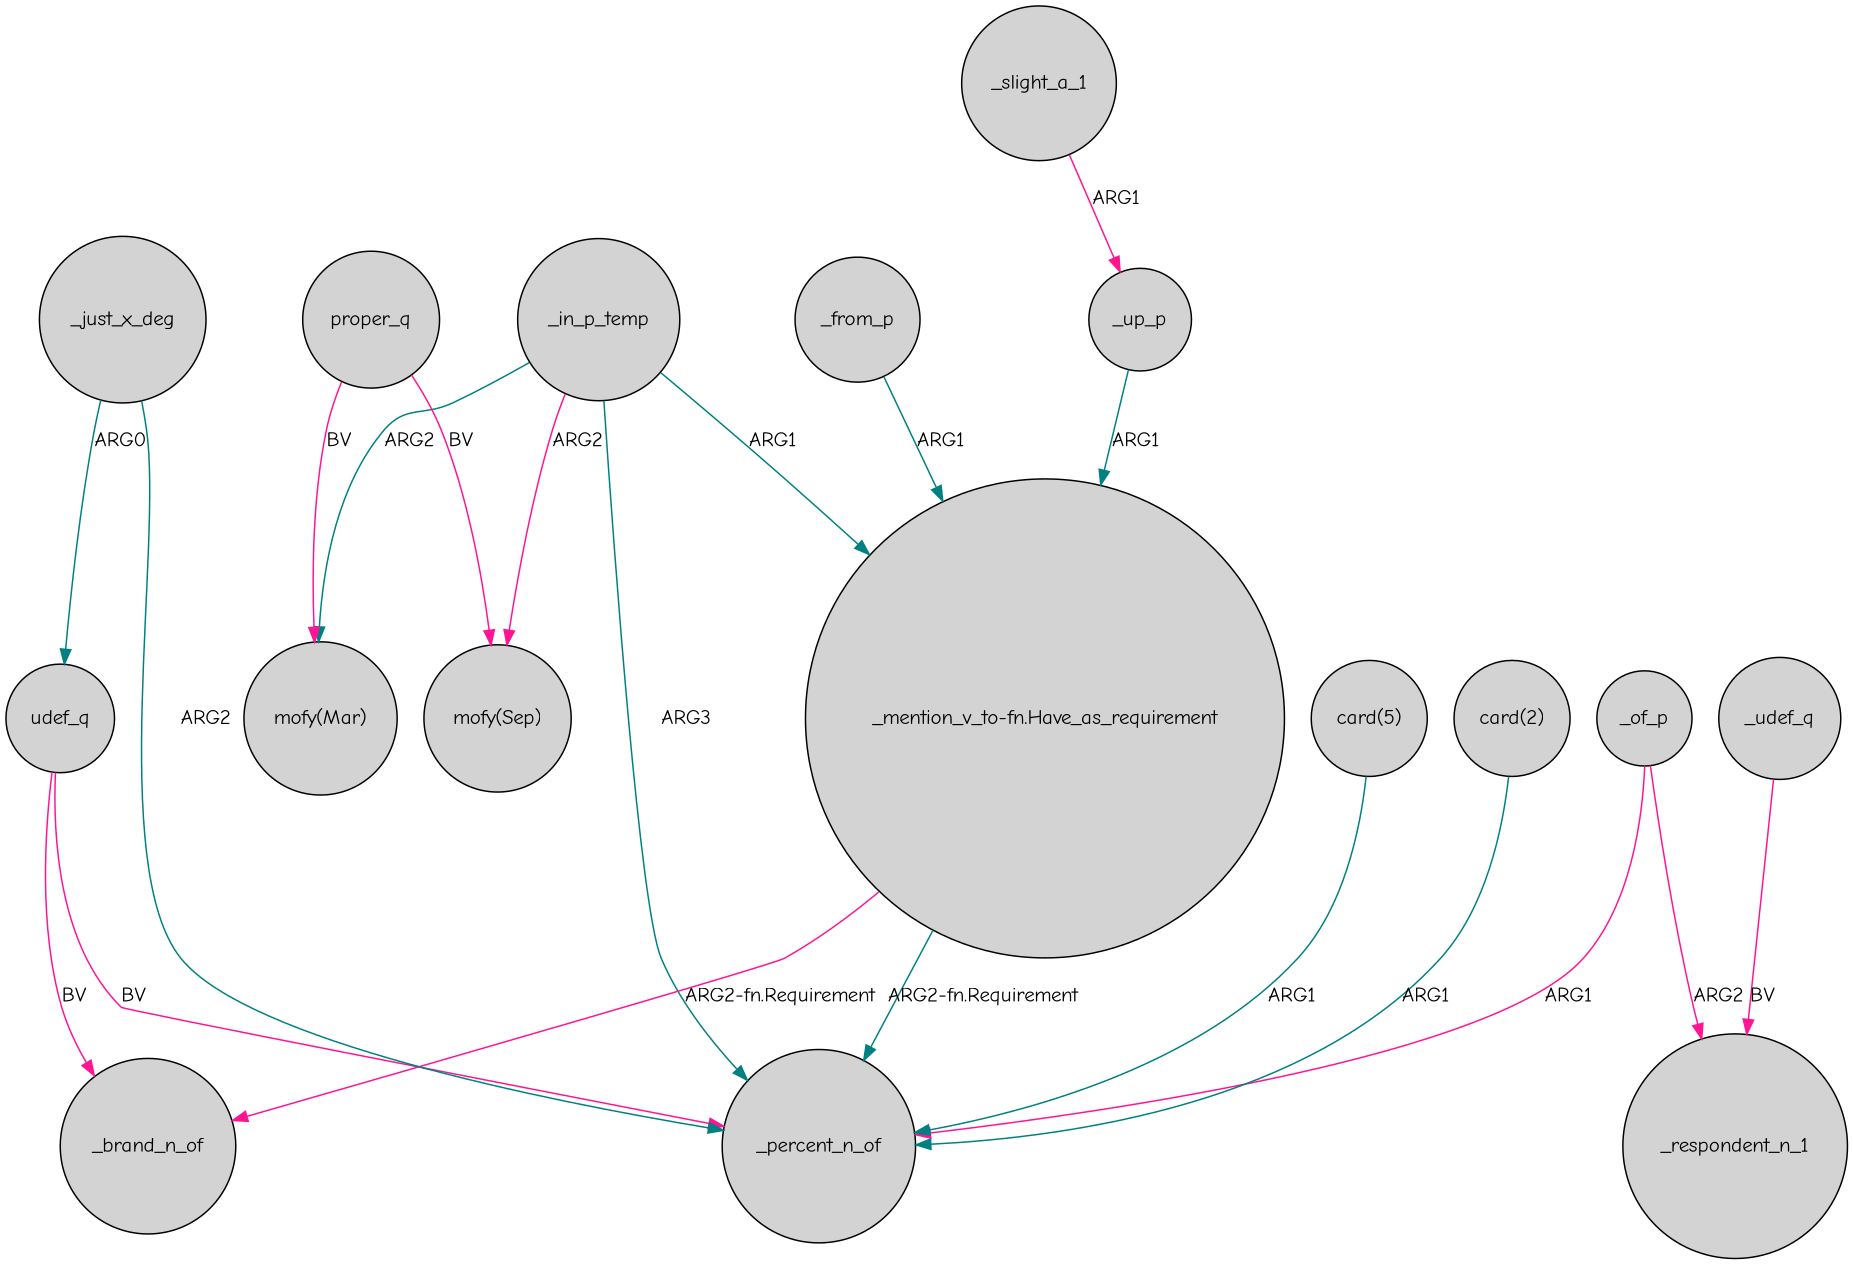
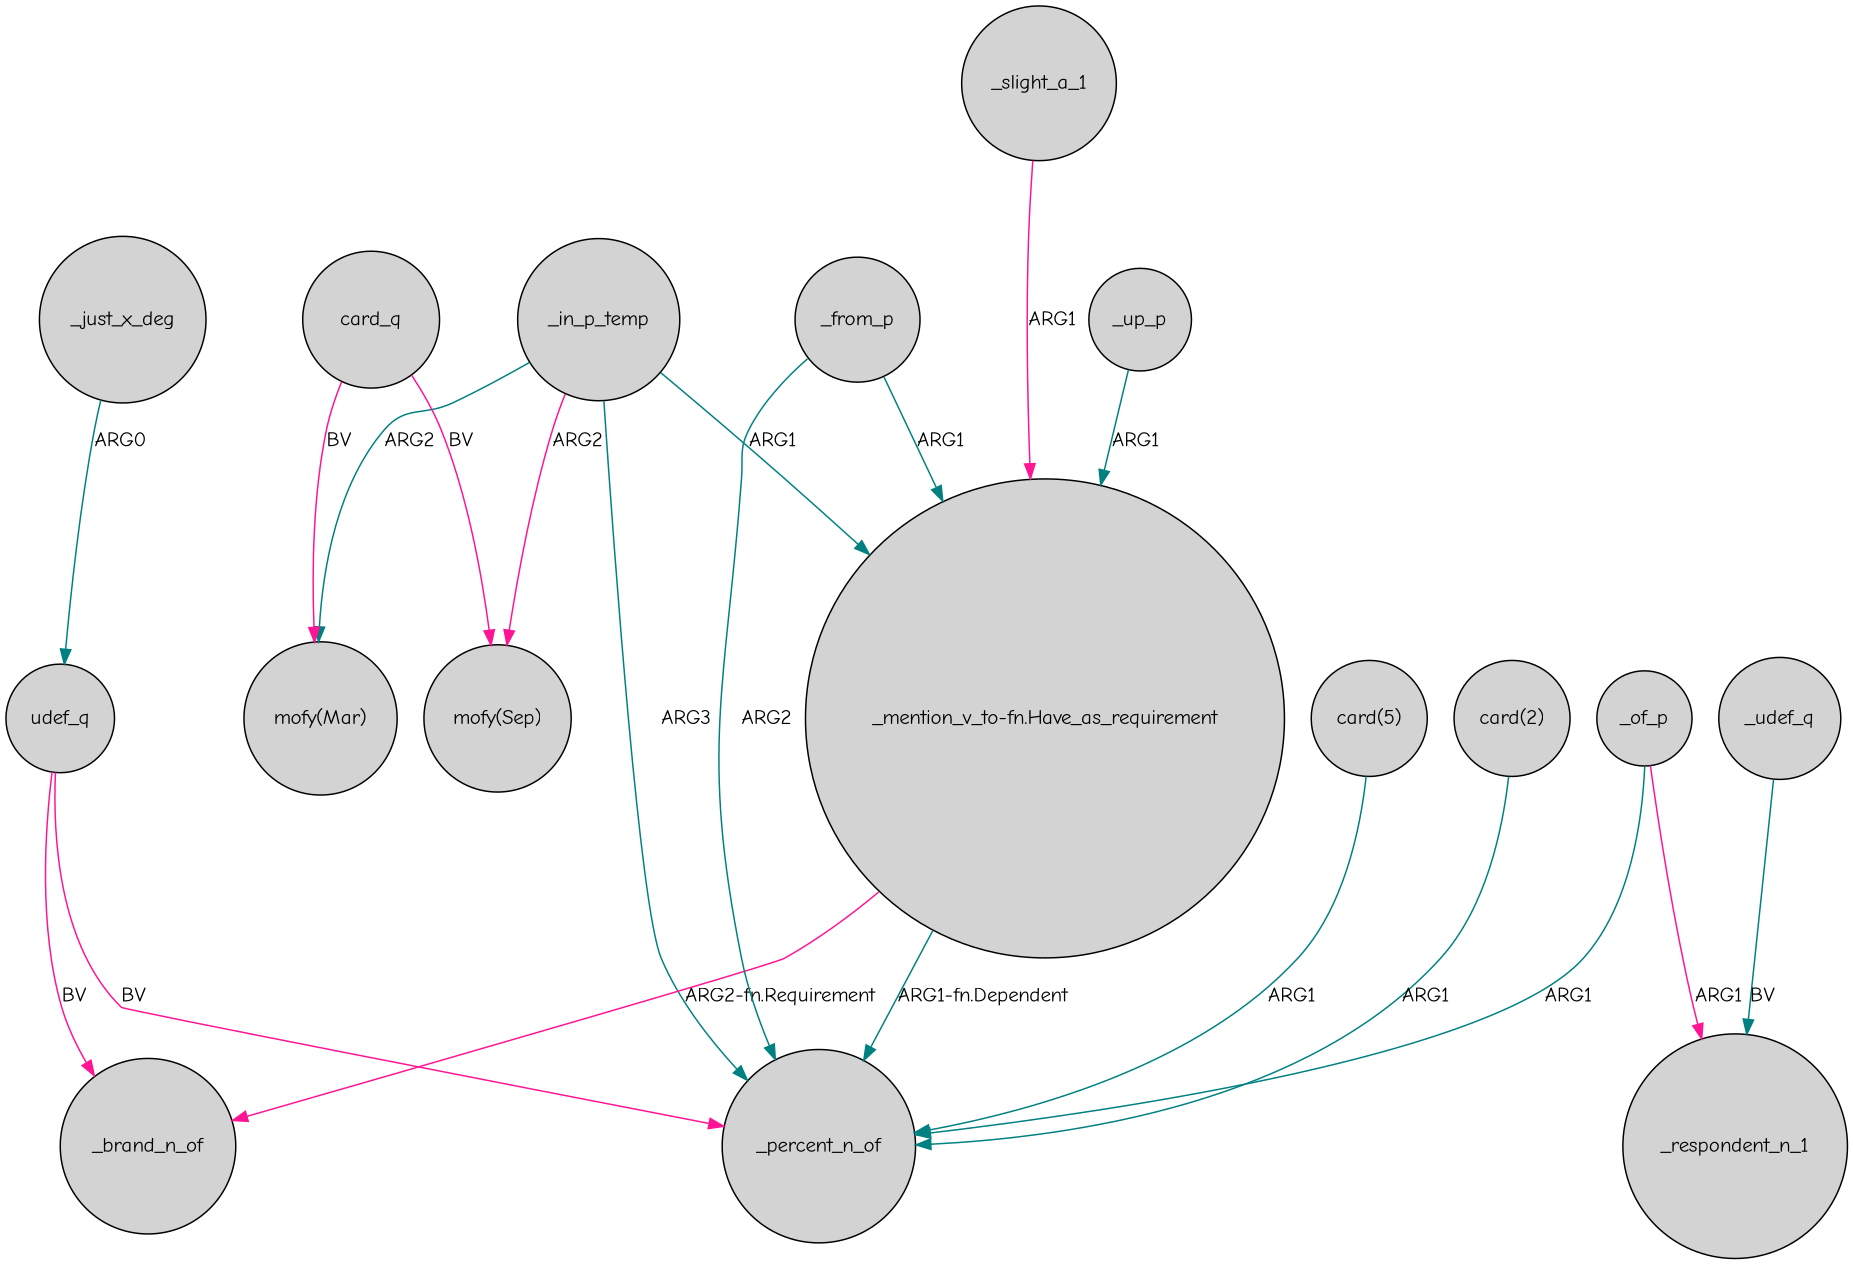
edge "_slight_a_1" -> "_up_p": now "_slight_a_1" -> "_mention_v_to-fn.Have_as_requirement"
node "proper_q": label "proper_q" -> "card_q"
edge "_udef_q" -> "_respondent_n_1": color deeppink -> teal
edge "_just_x_deg" -> "_percent_n_of": now "_from_p" -> "_percent_n_of"
edge "_mention_v_to-fn.Have_as_requirement" -> "_percent_n_of": label "ARG2-fn.Requirement" -> "ARG1-fn.Dependent"
edge "_of_p" -> "_respondent_n_1": label "ARG2" -> "ARG1"
edge "_of_p" -> "_percent_n_of": color deeppink -> teal
